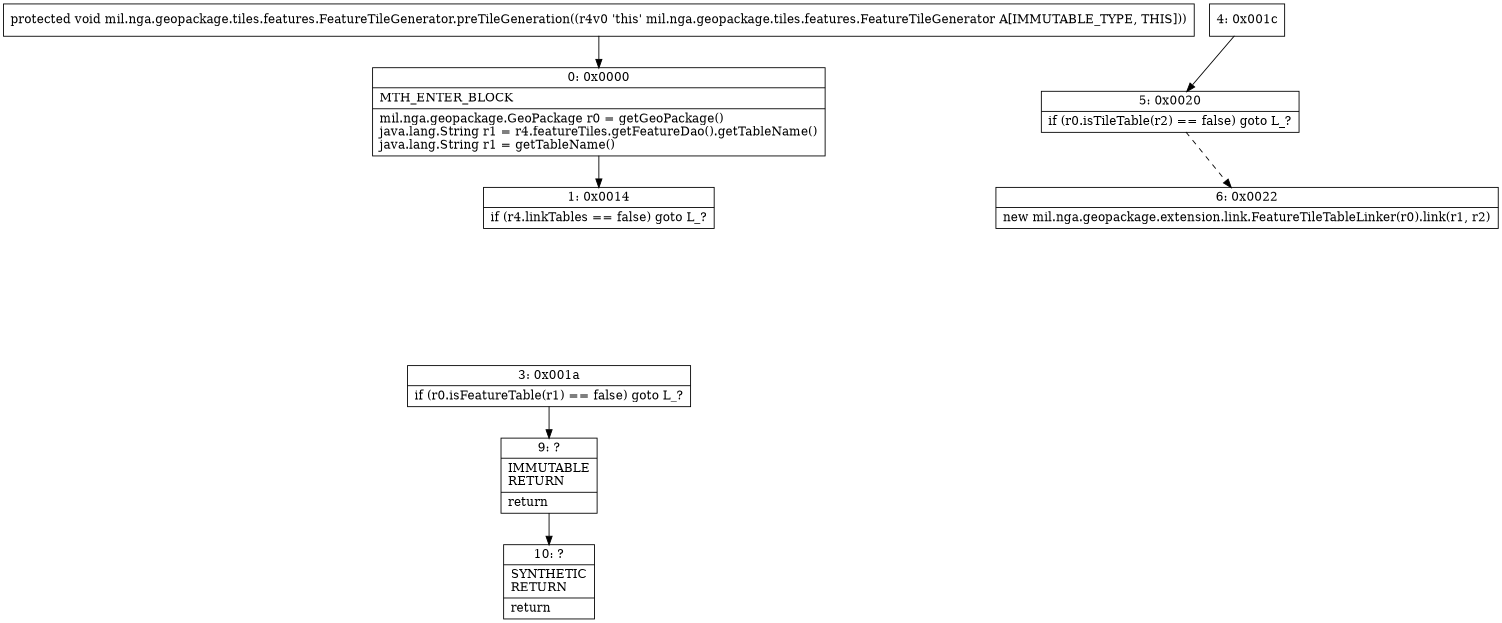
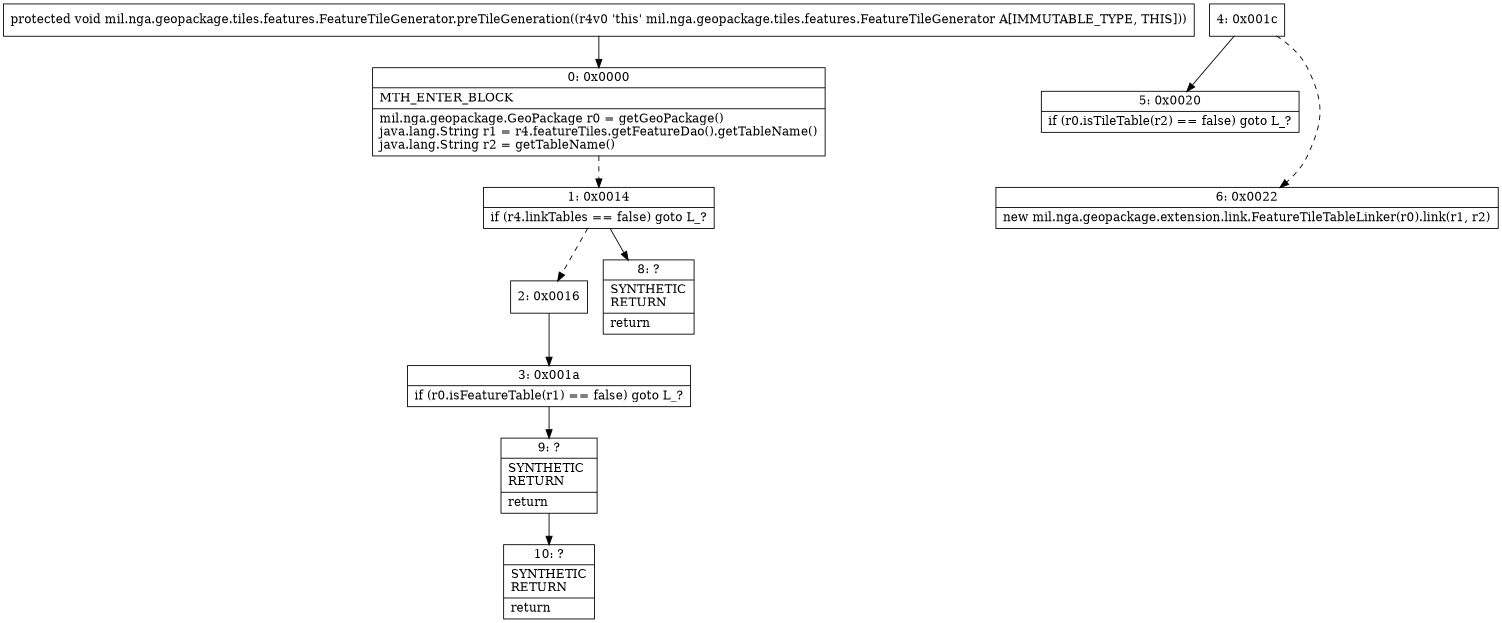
node "0: 0x0000": text "java.lang.String r1 = getTableName()" -> "java.lang.String r2 = getTableName()"
edge "5: 0x0020" -> "6: 0x0022": now "4: 0x001c" -> "6: 0x0022"
edge "0: 0x0000" -> "1: 0x0014": style solid -> dashed
node "2: 0x0016": added
node "8: ?": added
node "9: ?": text "IMMUTABLE" -> "SYNTHETIC"
